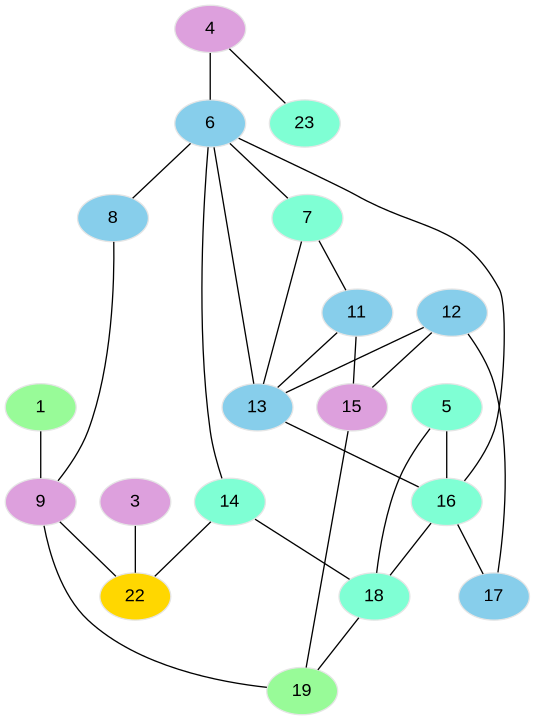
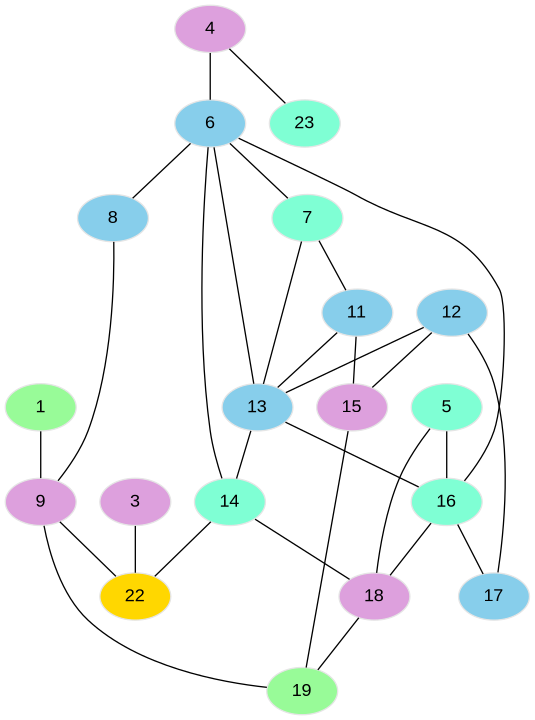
edge "13" -- "14": added
node "18": fillcolor aquamarine -> plum
